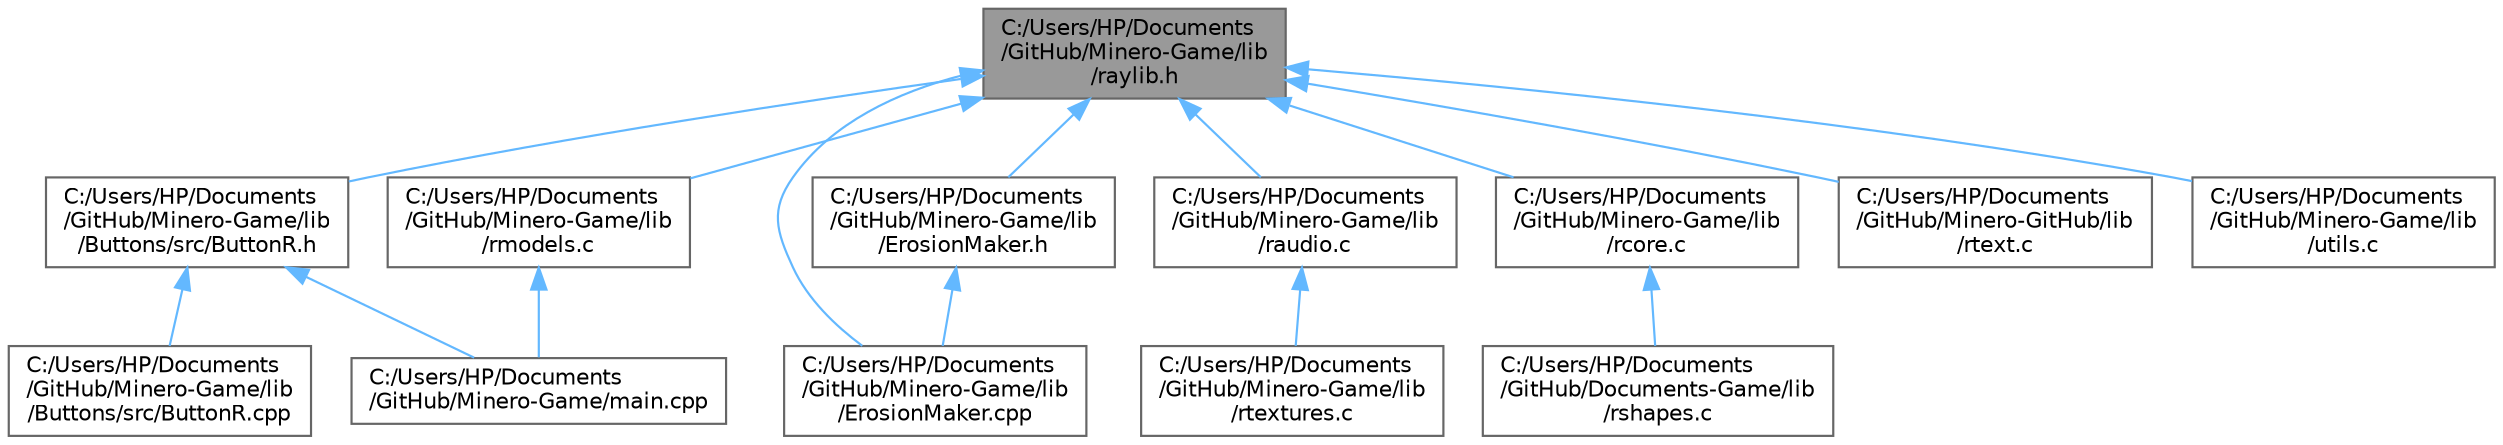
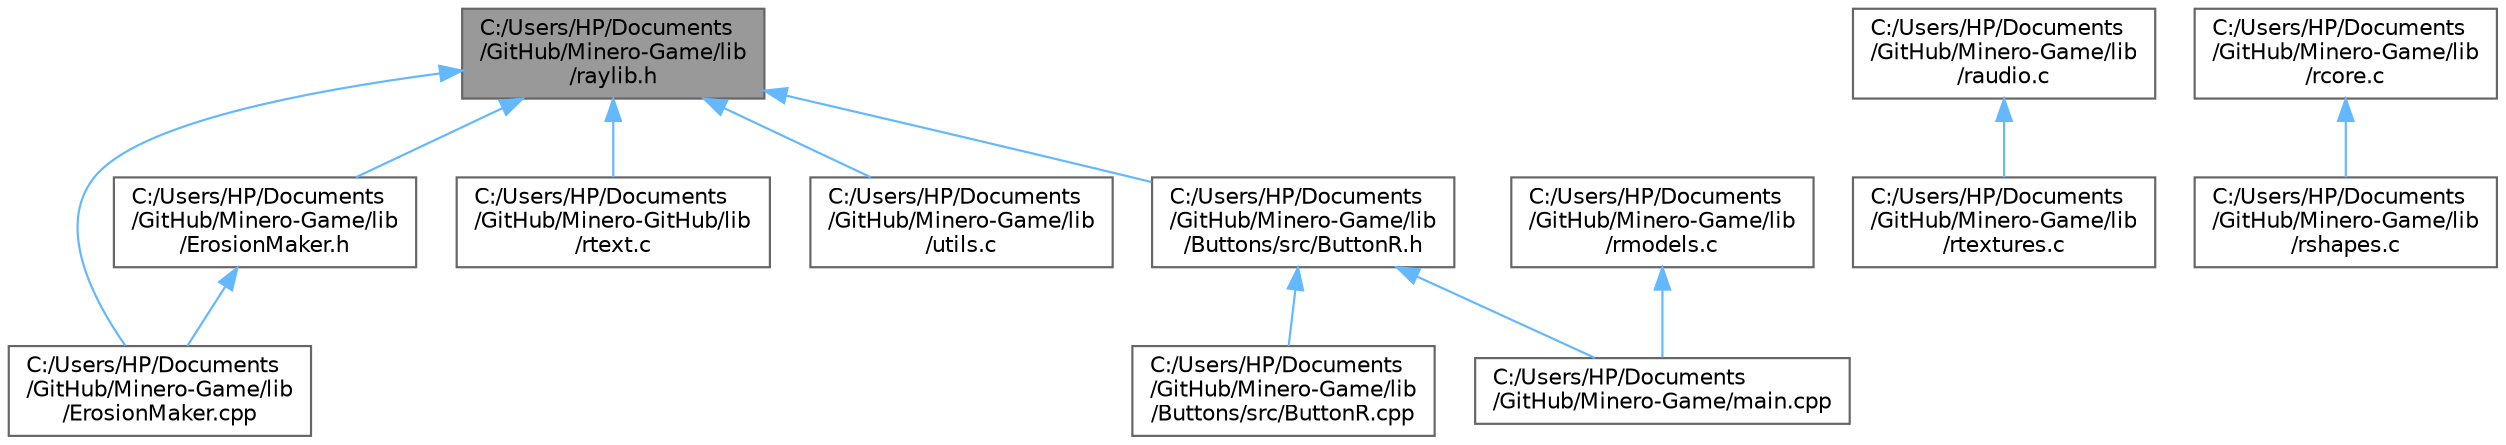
edge "C:/Users/HP/Documents /GitHub/Minero-Game/lib /rcore.c" -> "C:/Users/HP/Documents /GitHub/Minero-Game/lib /raylib.h": removed
edge "C:/Users/HP/Documents /GitHub/Minero-Game/lib /raudio.c" -> "C:/Users/HP/Documents /GitHub/Minero-Game/lib /raylib.h": removed
edge "C:/Users/HP/Documents /GitHub/Minero-Game/lib /rmodels.c" -> "C:/Users/HP/Documents /GitHub/Minero-Game/lib /raylib.h": removed
node "C:/Users/HP/Documents /GitHub/Documents-Game/lib /rshapes.c": label "C:/Users/HP/Documents /GitHub/Documents-Game/lib /rshapes.c" -> "C:/Users/HP/Documents /GitHub/Minero-Game/lib /rshapes.c"
